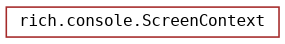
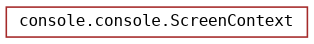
node "rich.console.ScreenContext": label "rich.console.ScreenContext" -> "console.console.ScreenContext"
